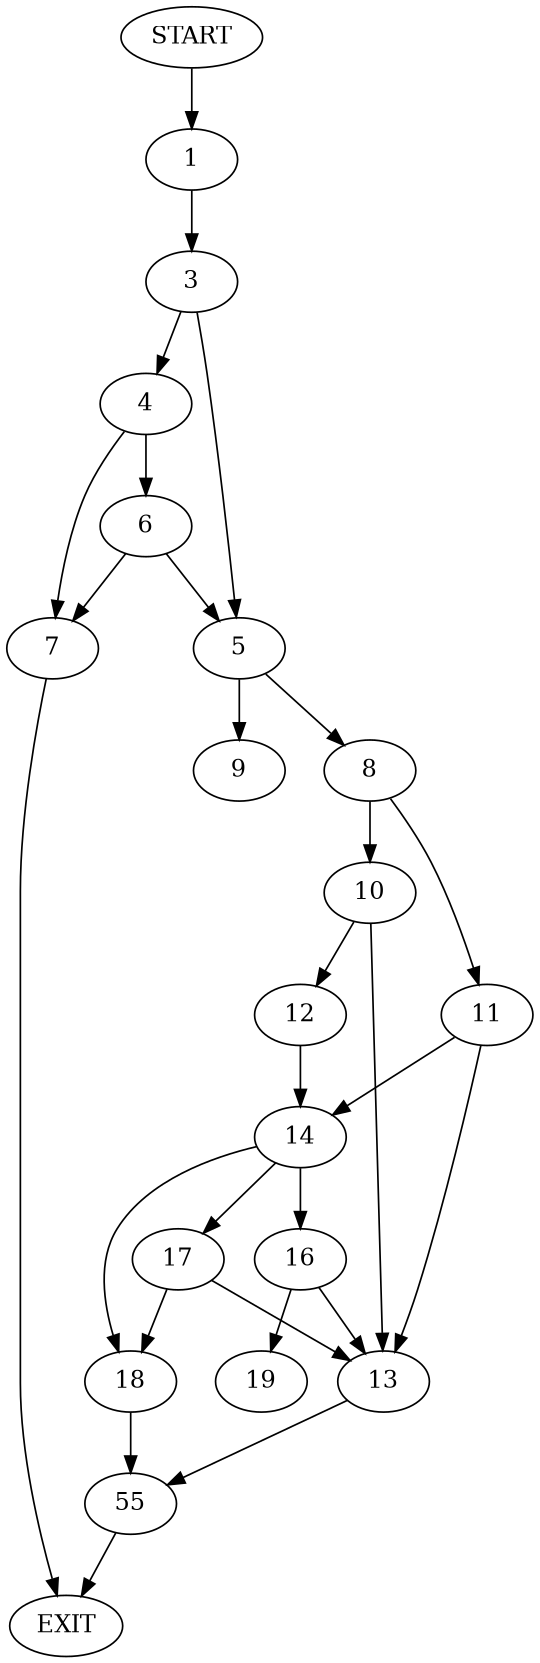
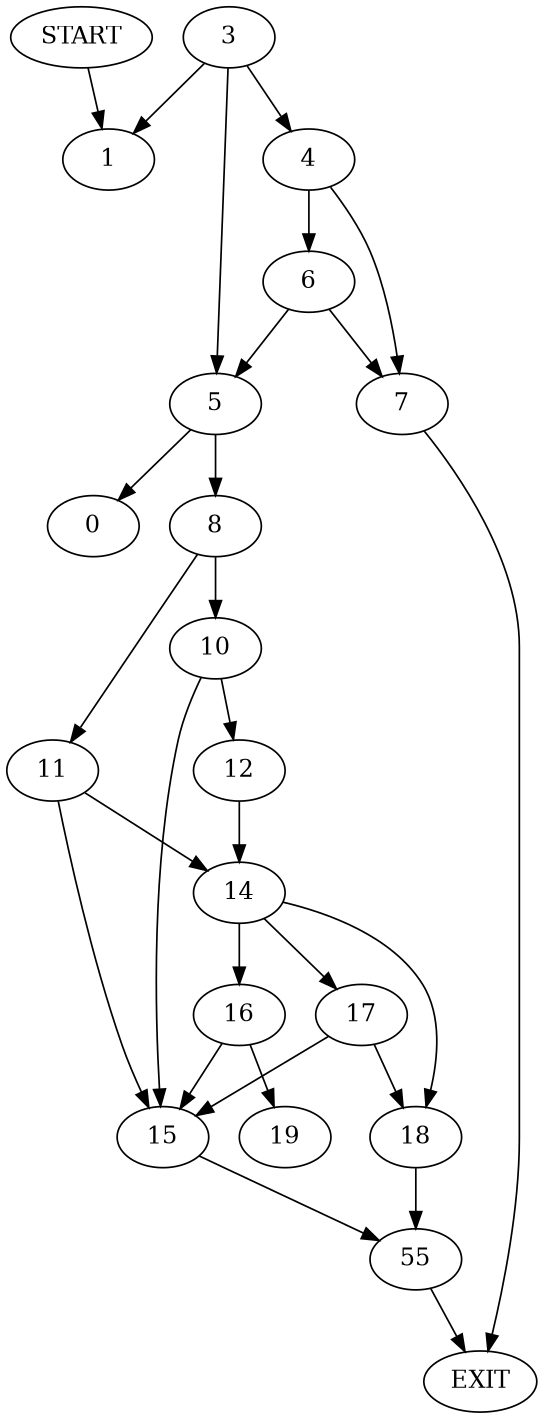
edge "1" -> "3": reversed
node "9": label "9" -> "0"
node "13": label "13" -> "15"
